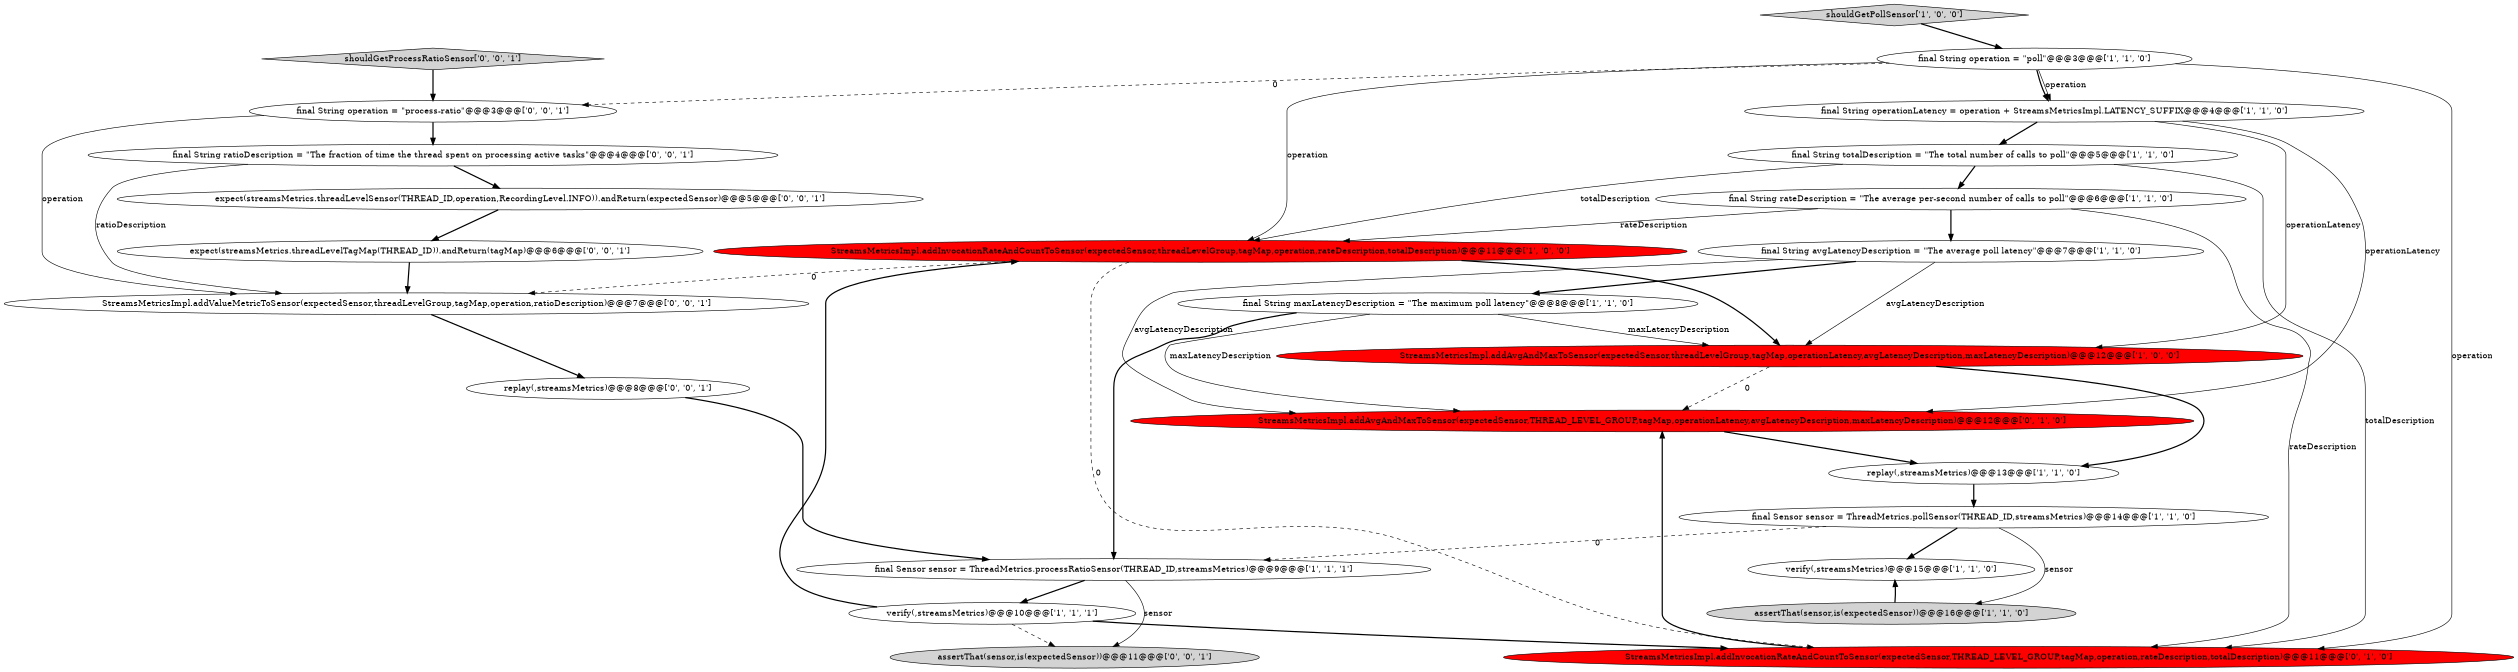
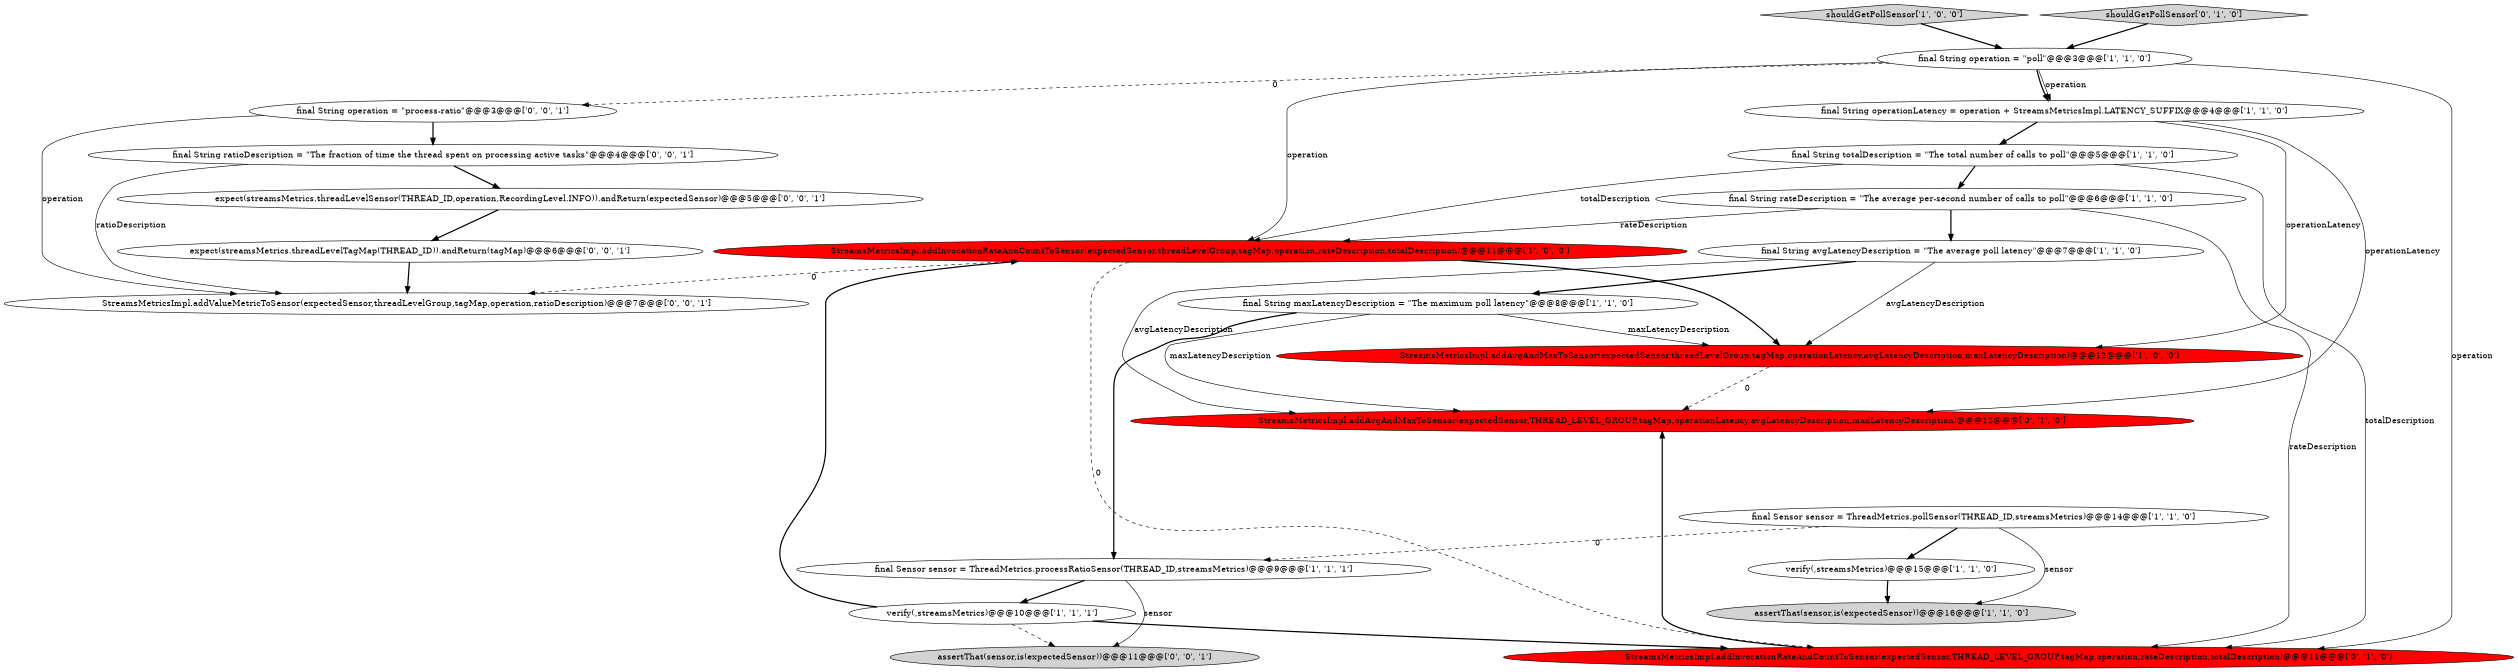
node "shouldGetPollSensor['0', '1', '0']": added
node "shouldGetProcessRatioSensor['0', '0', '1']": removed
node "replay(,streamsMetrics)@@@8@@@['0', '0', '1']": removed
node "replay(,streamsMetrics)@@@13@@@['1', '1', '0']": removed
edge "assertThat(sensor,is(expectedSensor))@@@16@@@['1', '1', '0']" -> "verify(,streamsMetrics)@@@15@@@['1', '1', '0']": reversed
